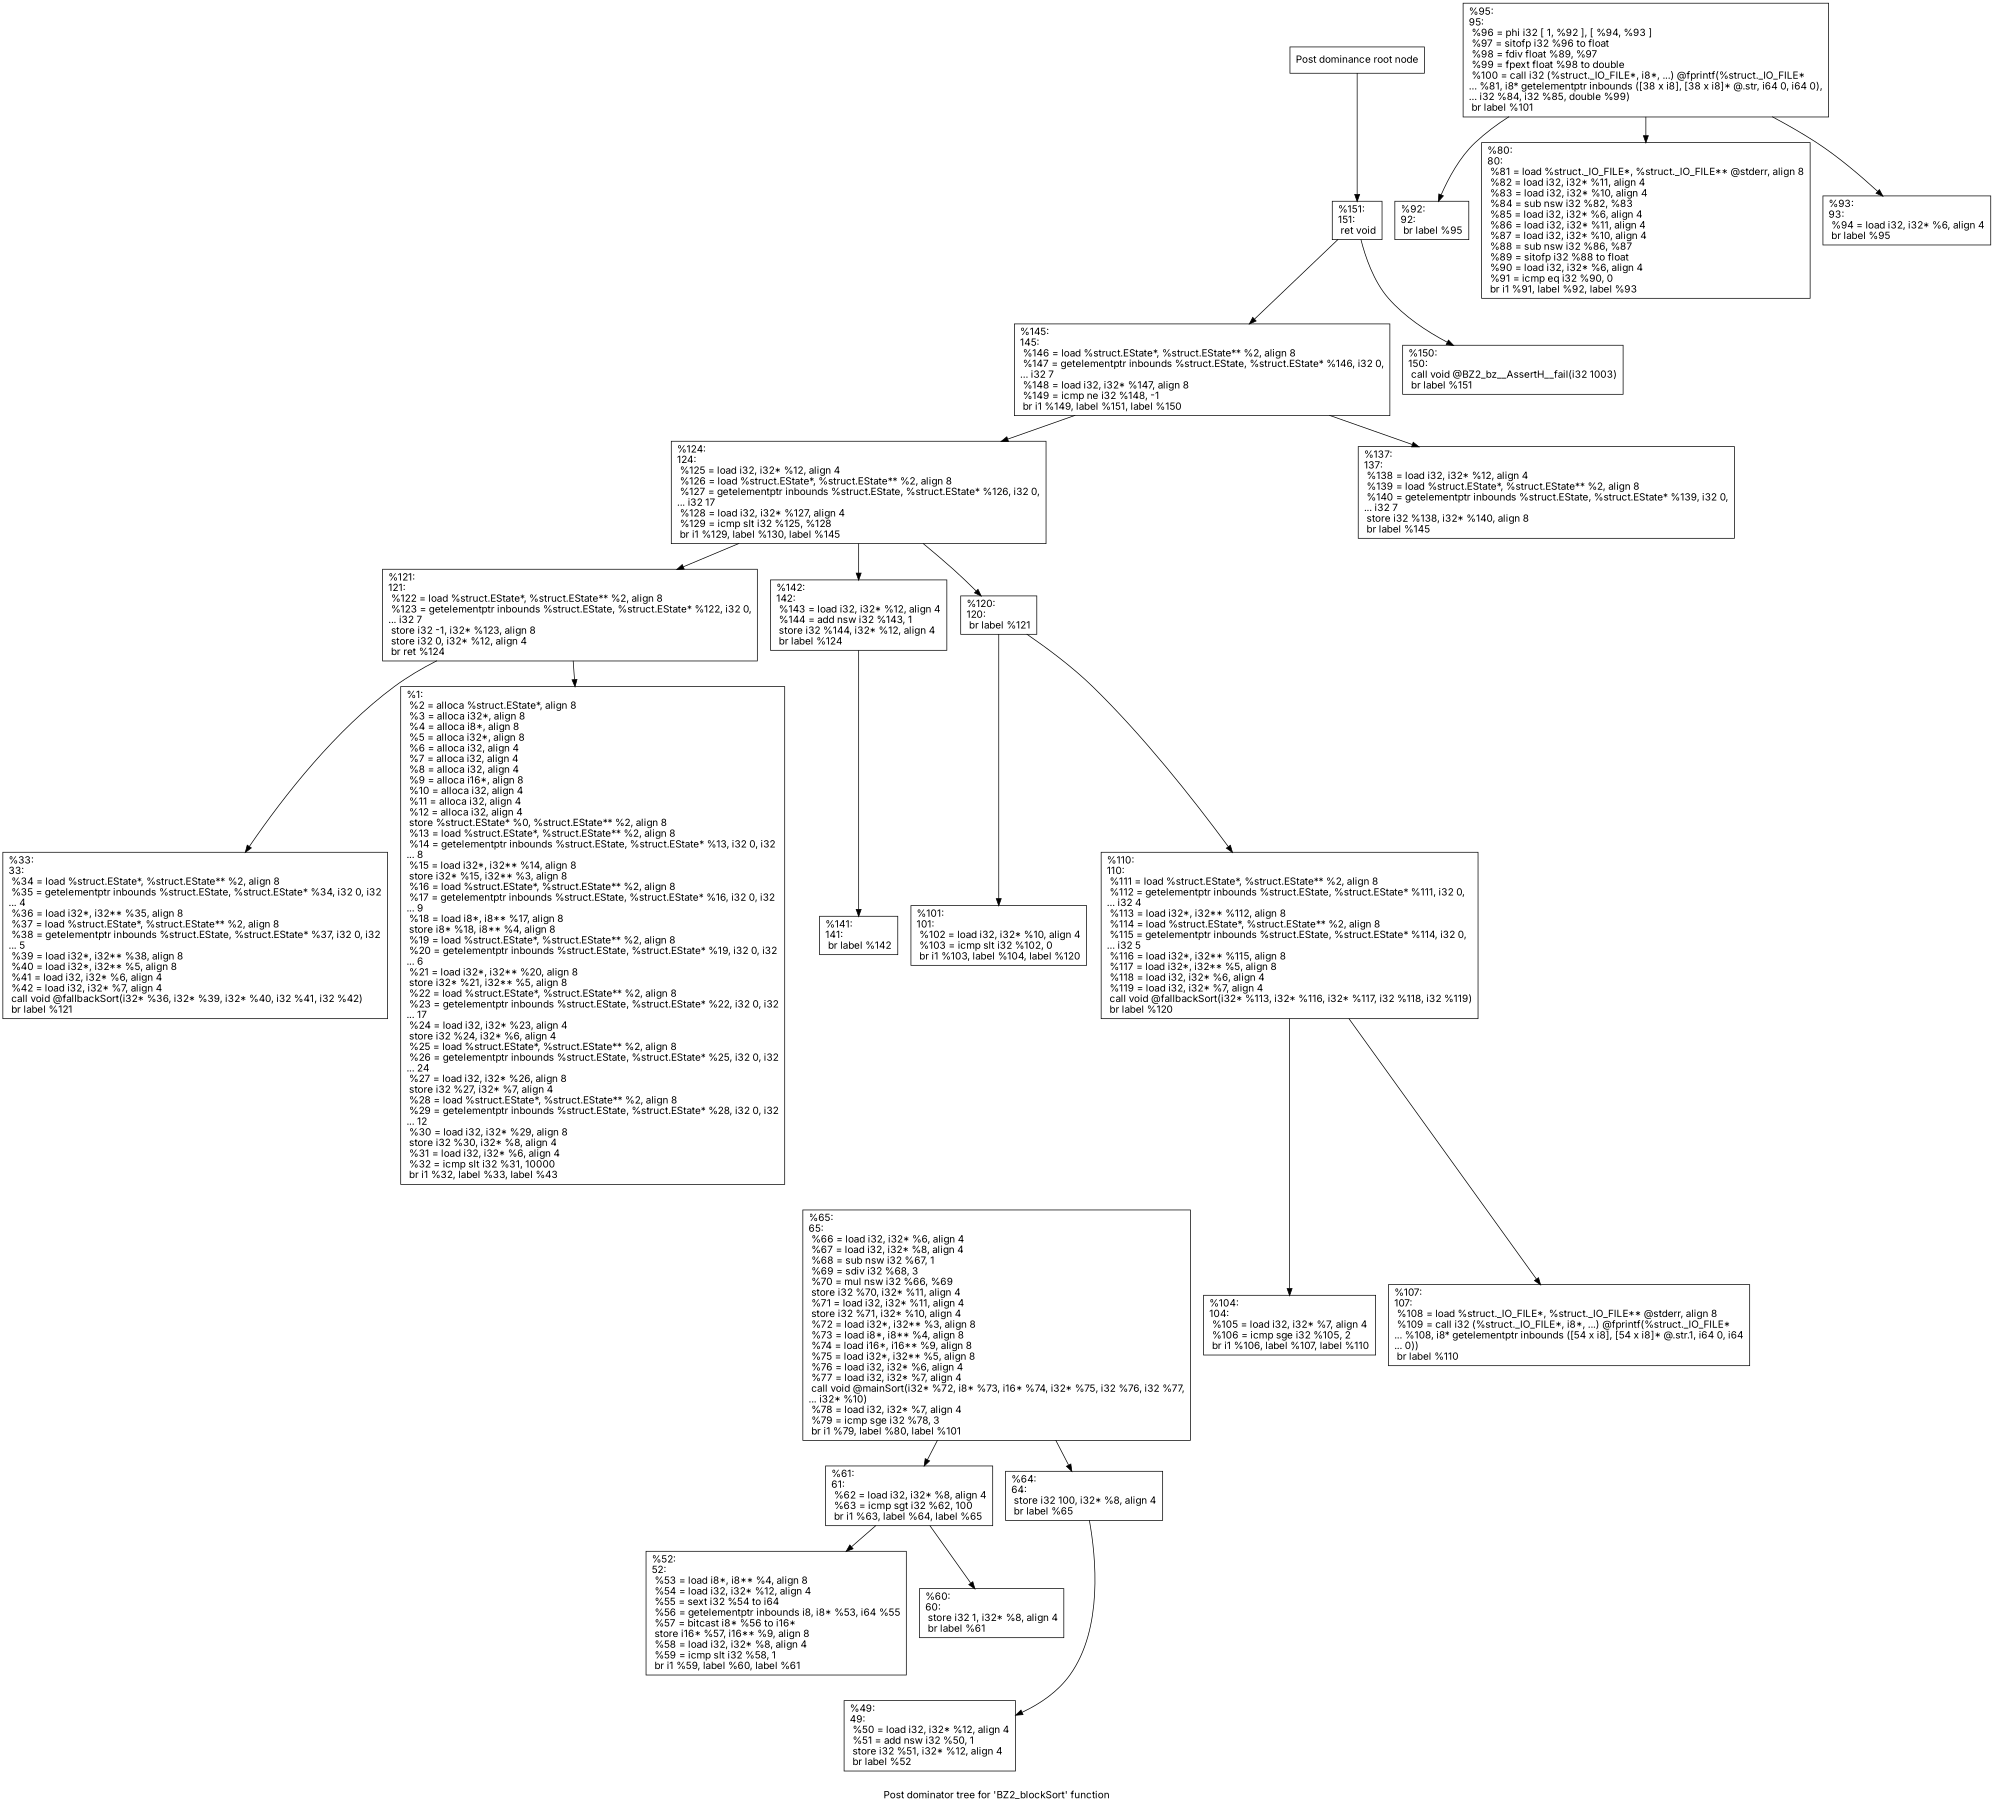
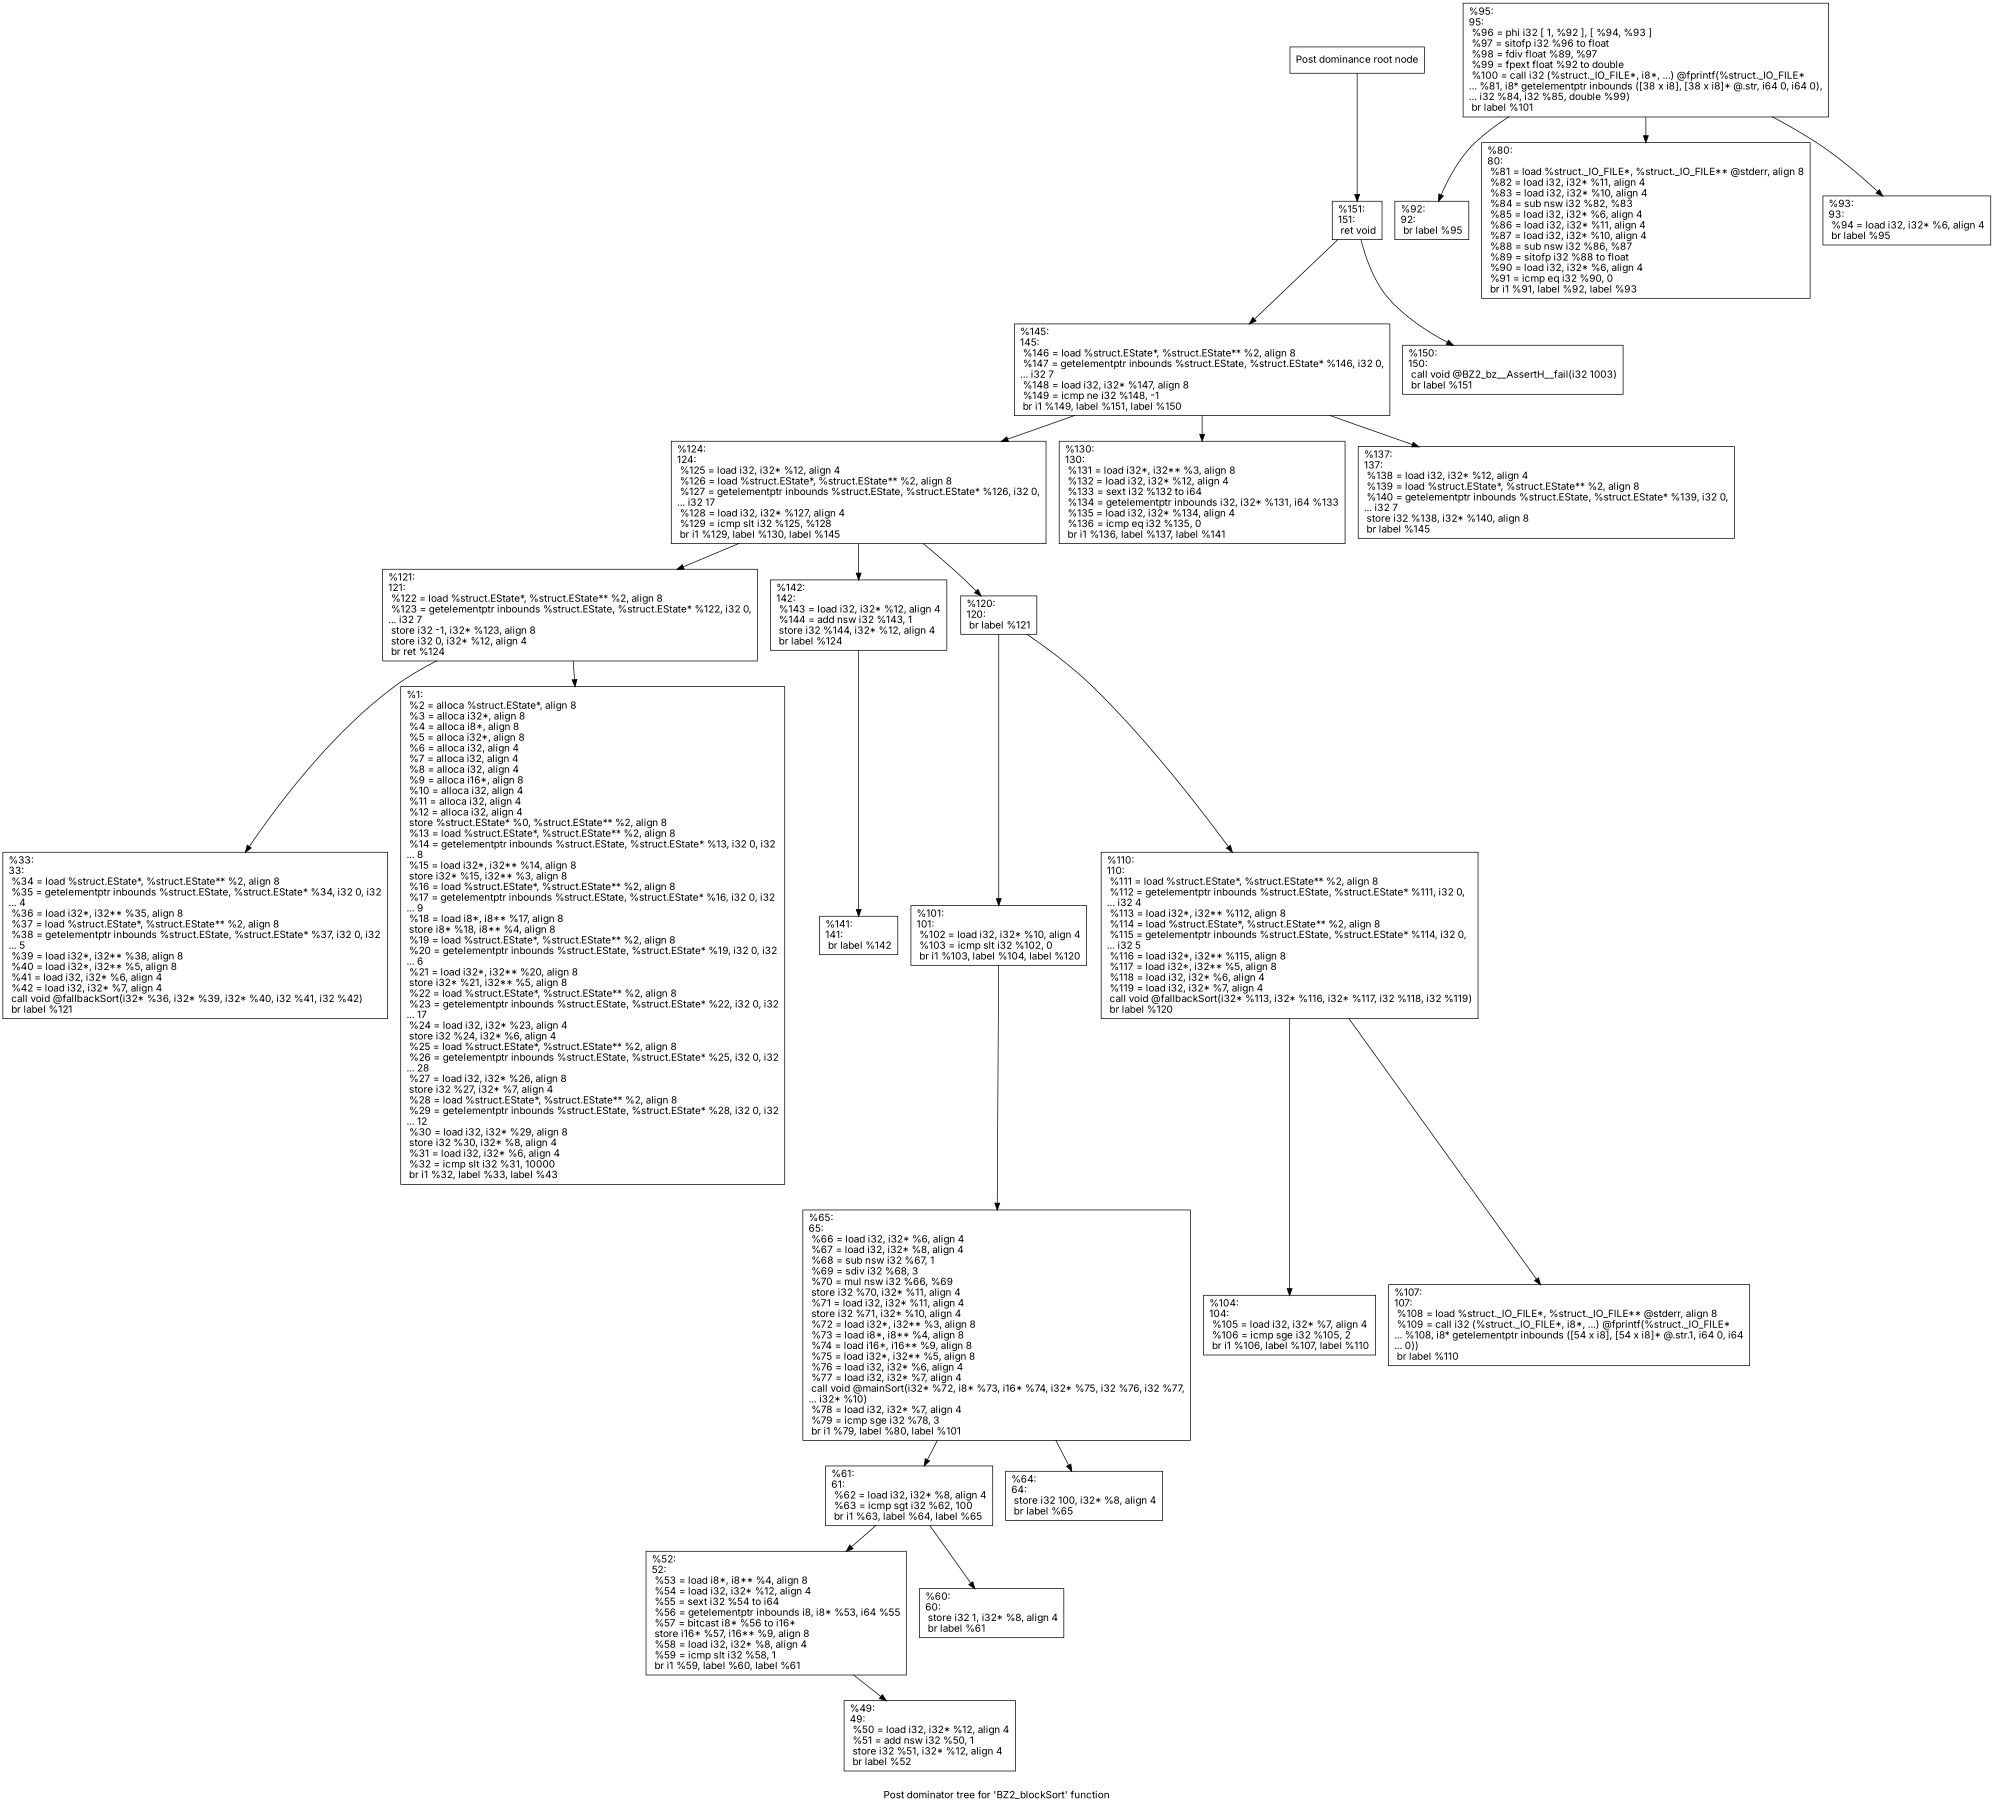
node "%95:": text "%99 = fpext float %98 to double" -> "%99 = fpext float %92 to double"
node "%130:": added
node "%1:": text "... 24" -> "... 28"
edge "%101:" -> "%65:": added
edge "%64:" -> "%49:": now "%52:" -> "%49:"
